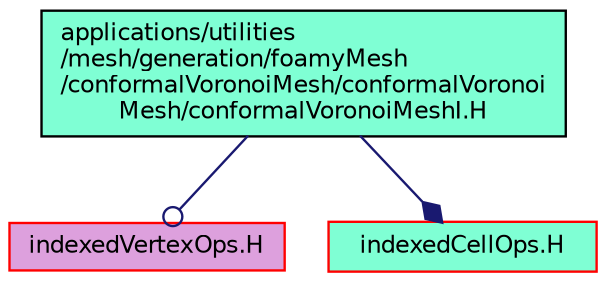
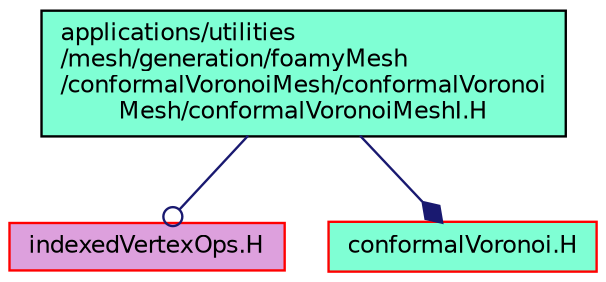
node "indexedCellOps.H": label "indexedCellOps.H" -> "conformalVoronoi.H"
